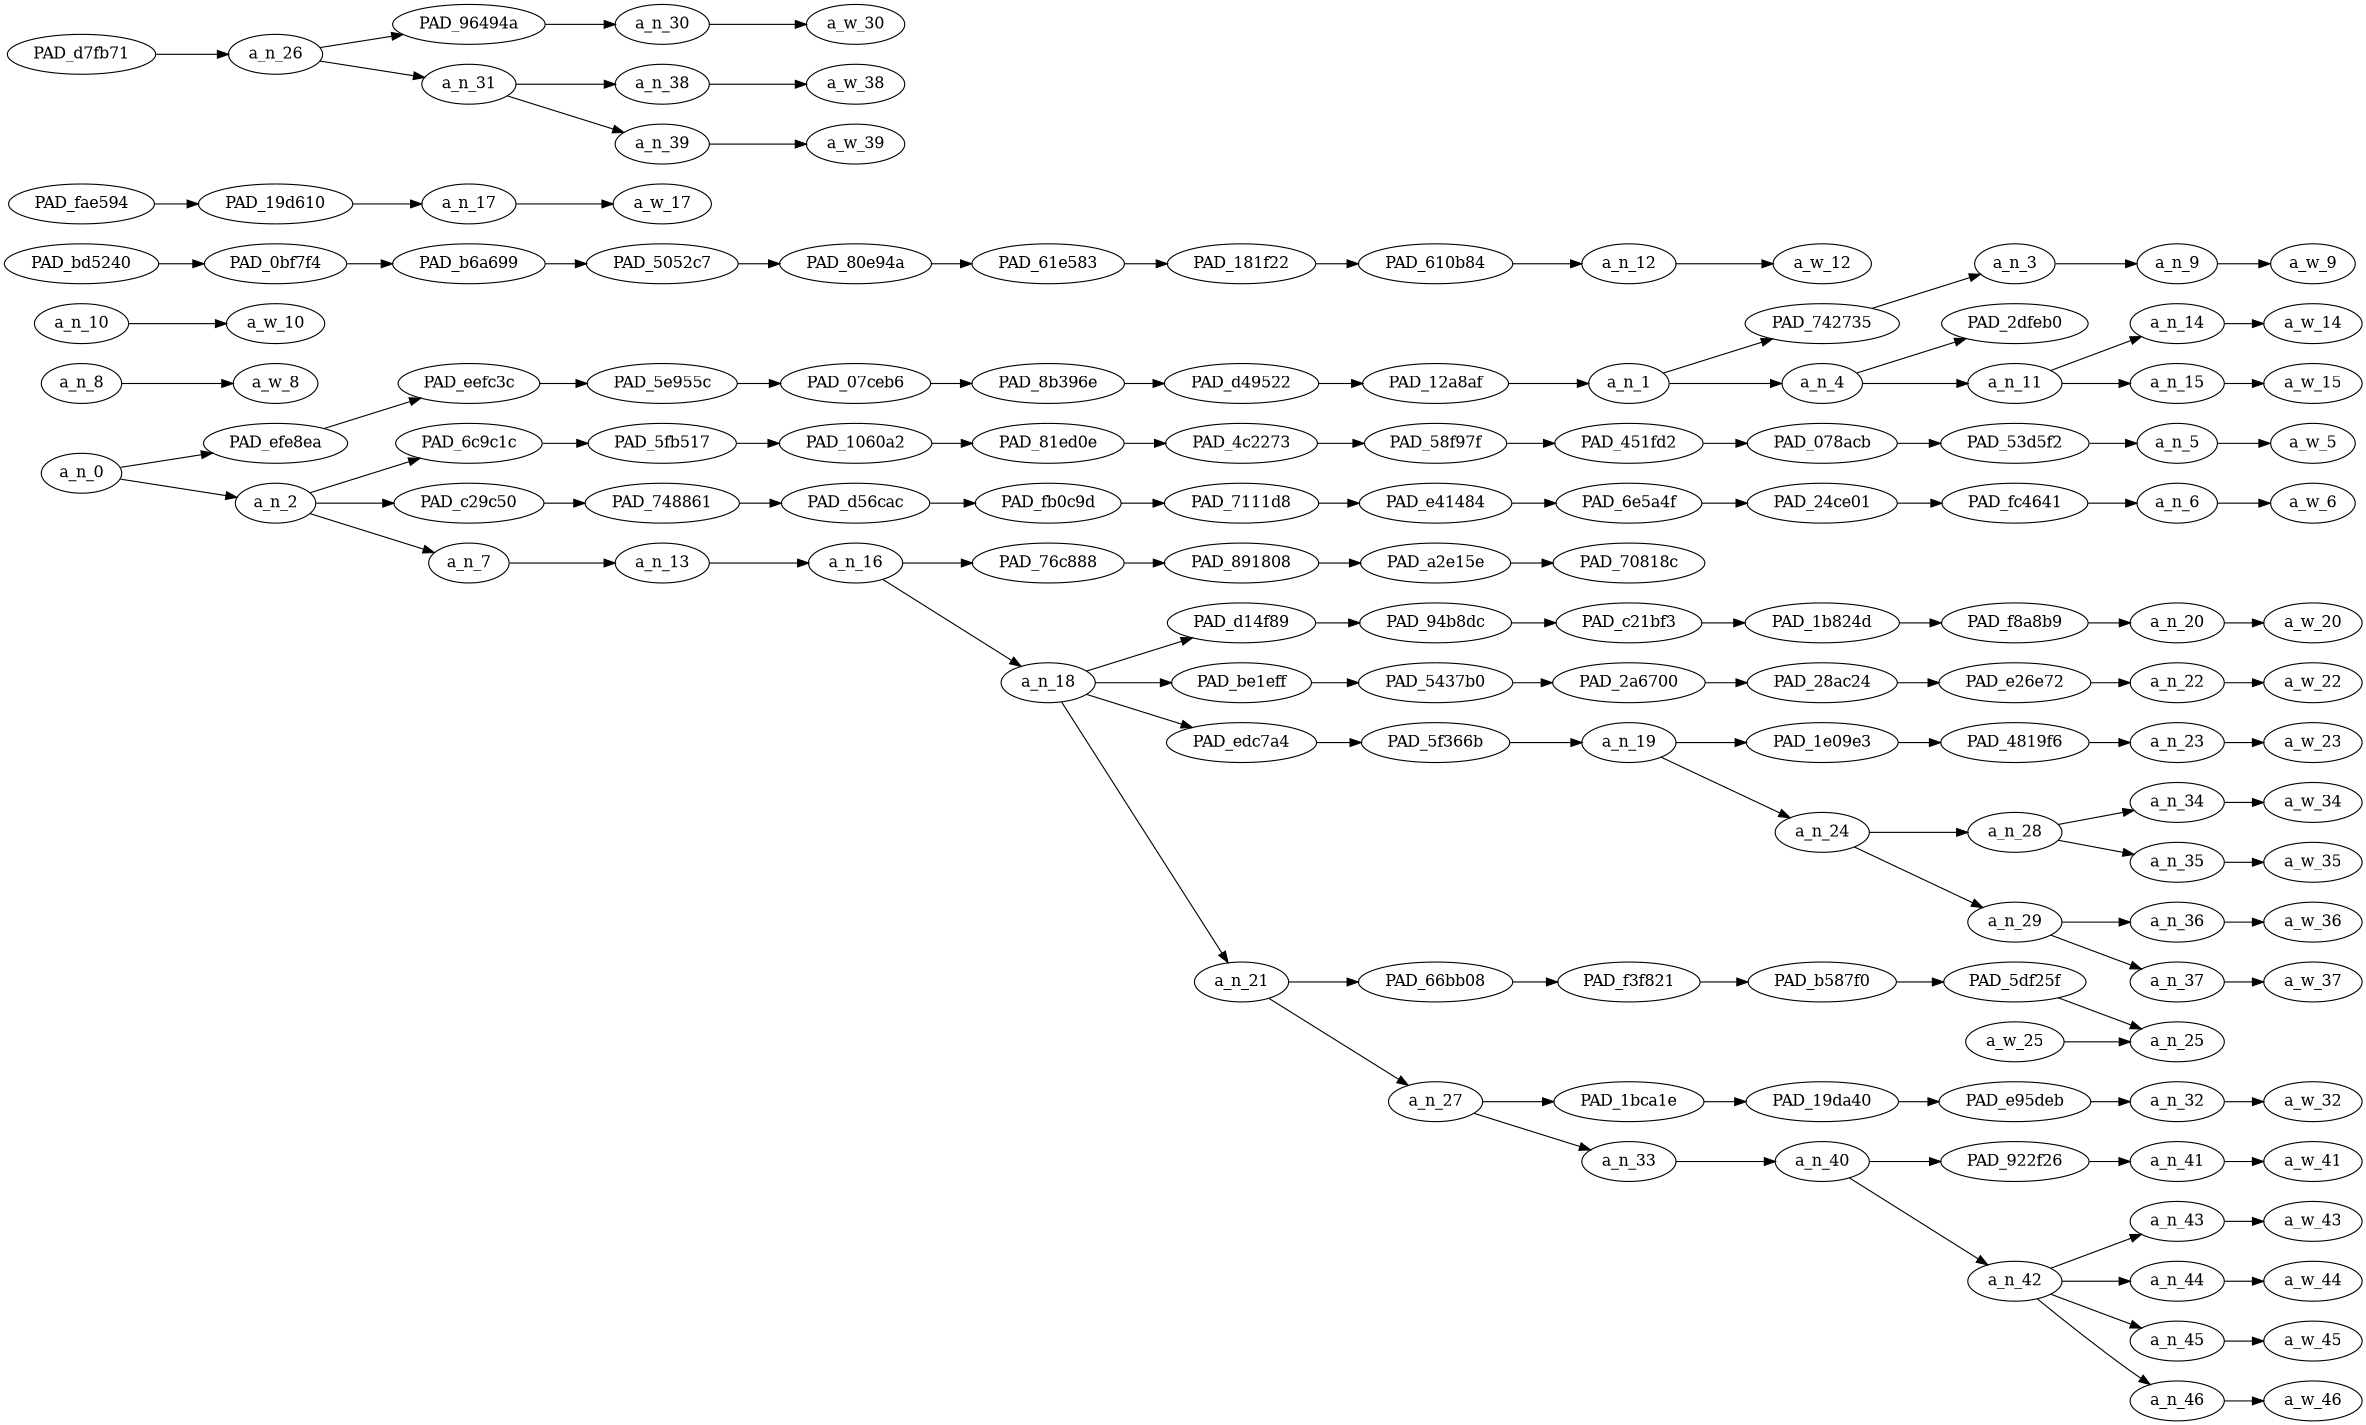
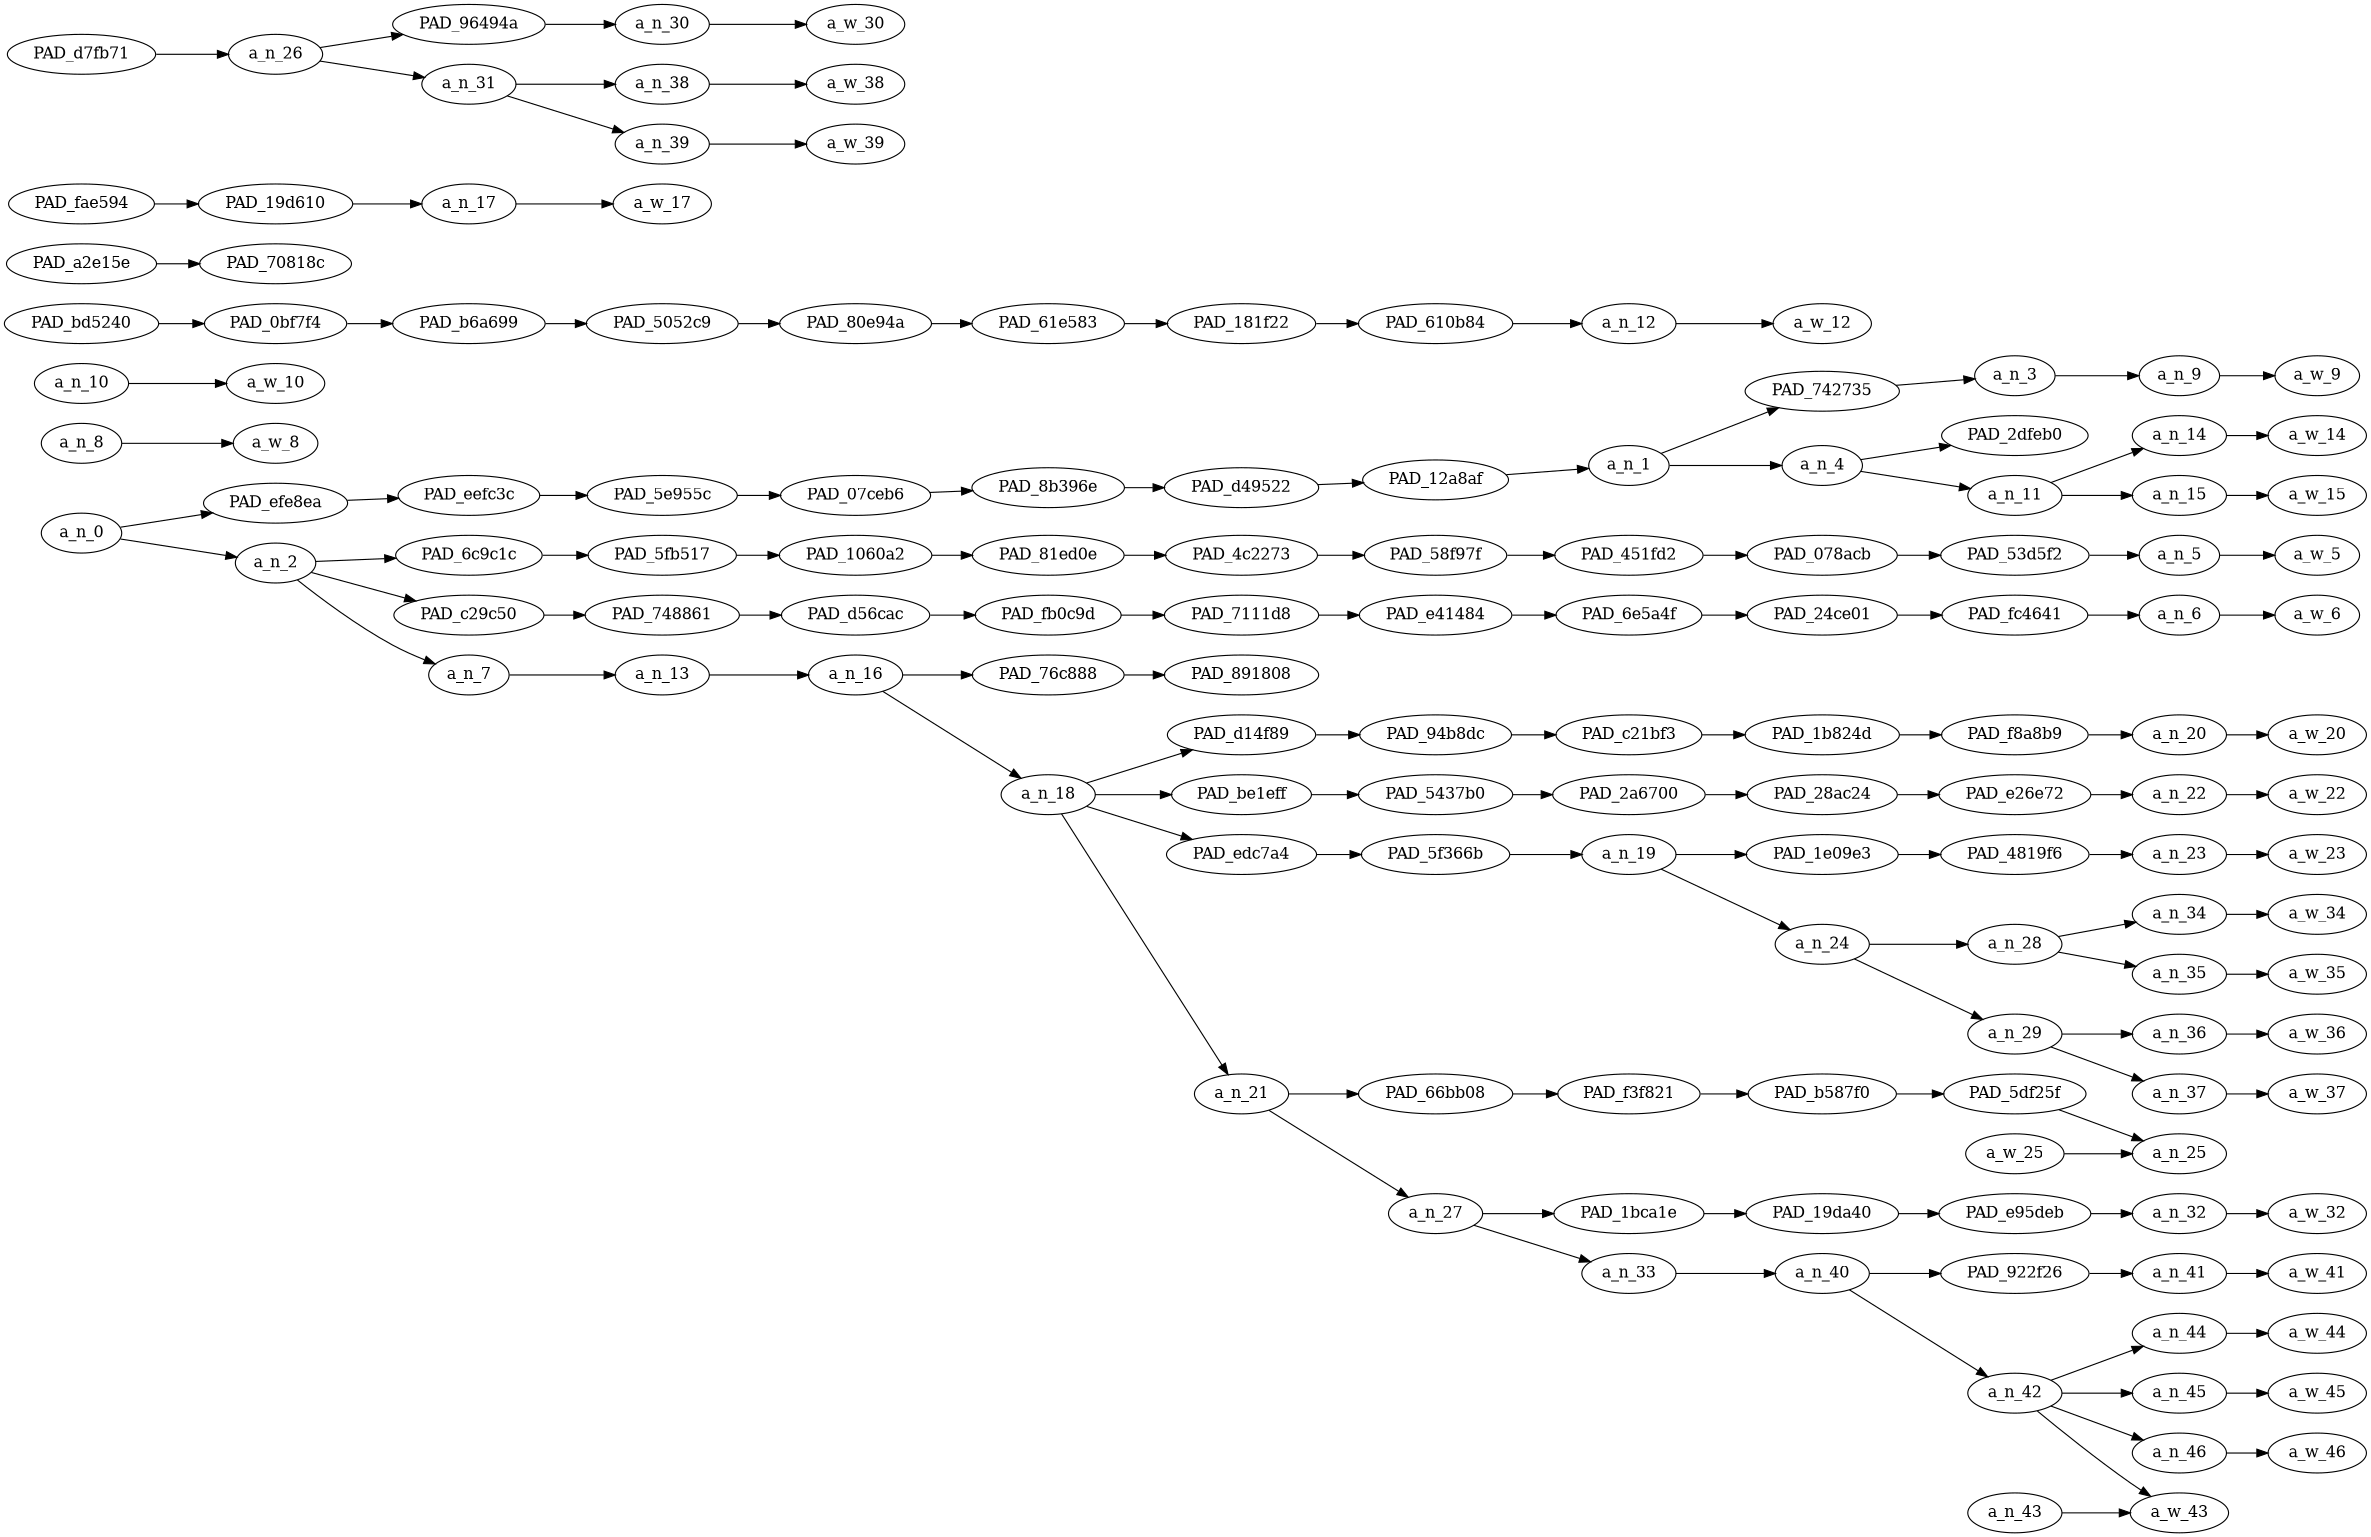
node "PAD_5052c7": label "PAD_5052c7" -> "PAD_5052c9"
edge "PAD_891808" -> "PAD_a2e15e": removed
edge "a_n_42" -> "a_n_43": now "a_n_42" -> "a_w_43"
